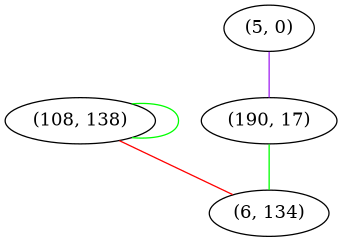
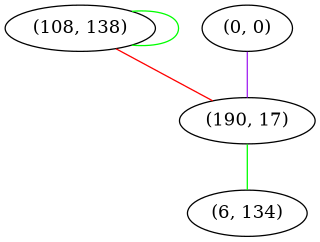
node "(5, 0)": label "(5, 0)" -> "(0, 0)"
edge "(108, 138)" -- "(6, 134)": now "(108, 138)" -- "(190, 17)"
